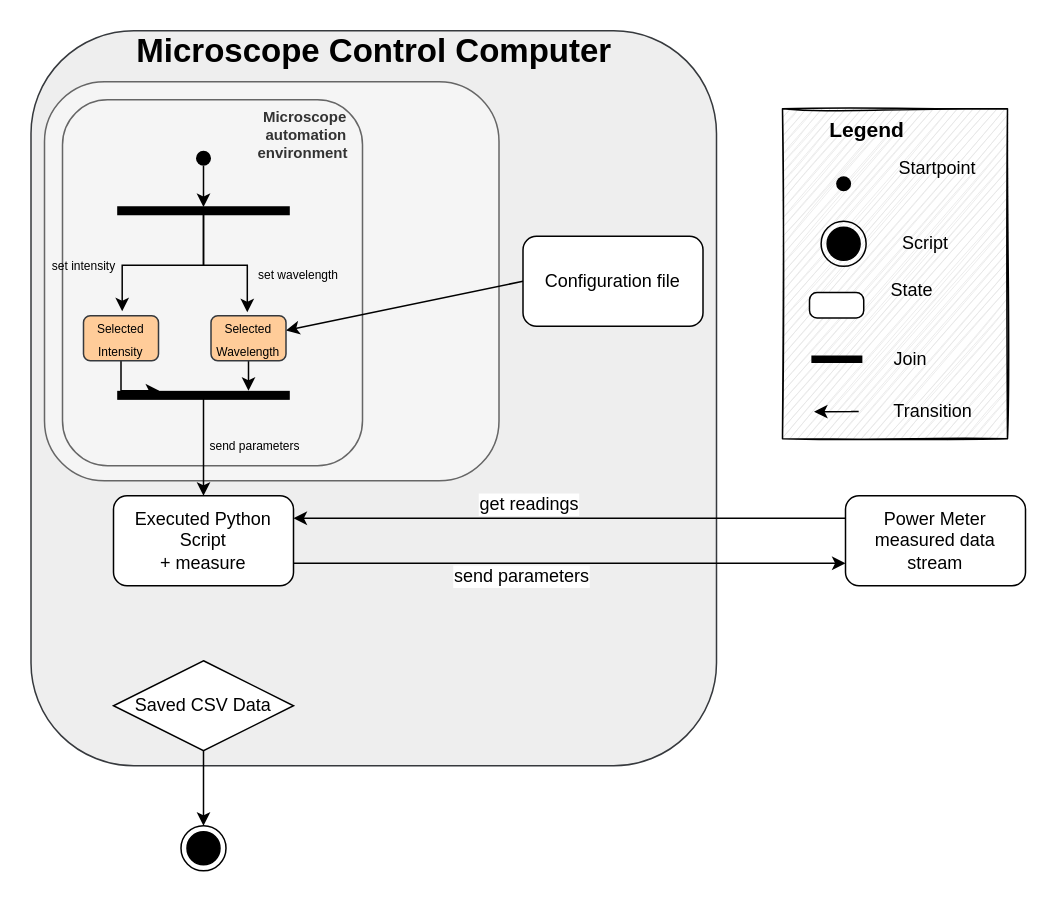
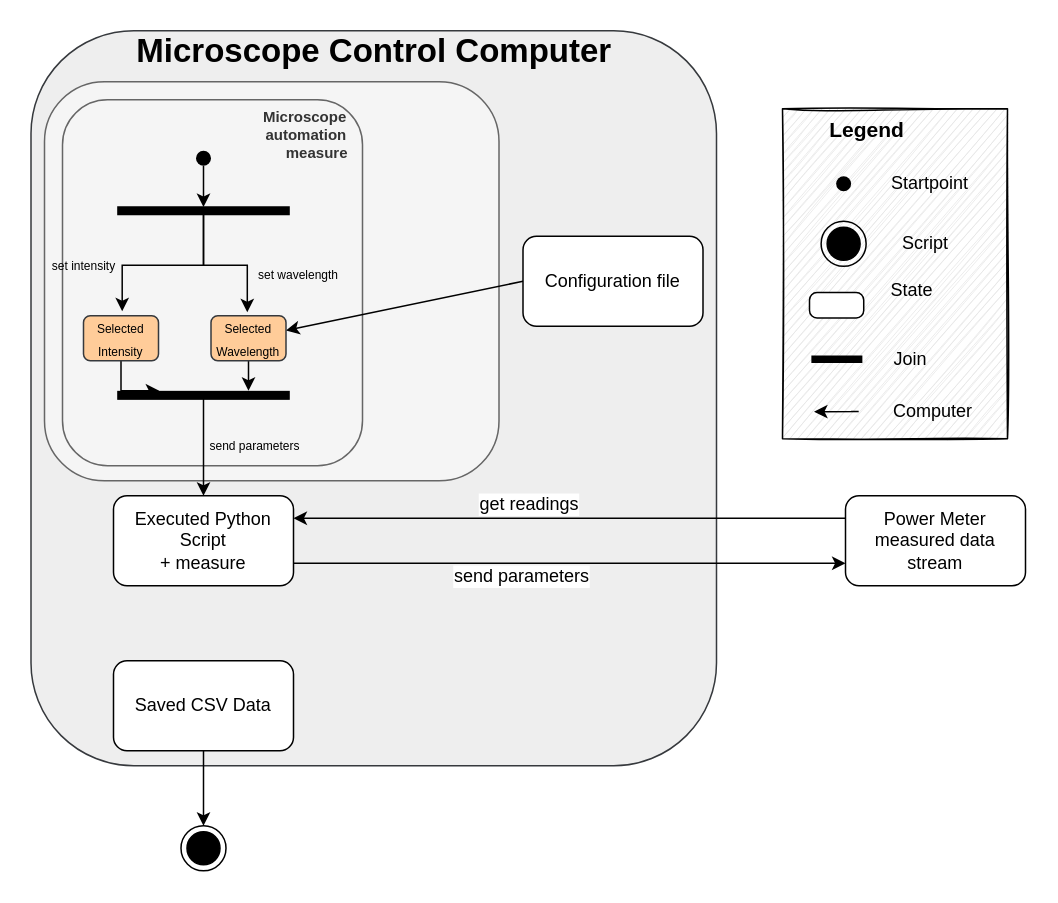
node "Startpoint": moved (936, 169) -> (929, 184)
node "Microscope automation environment": label "Microscope automation environment" -> "Microscope automation measure"
node "Transition": label "Transition" -> "Computer"
node "Saved CSV Data": shape diamond -> rounded rectangle
